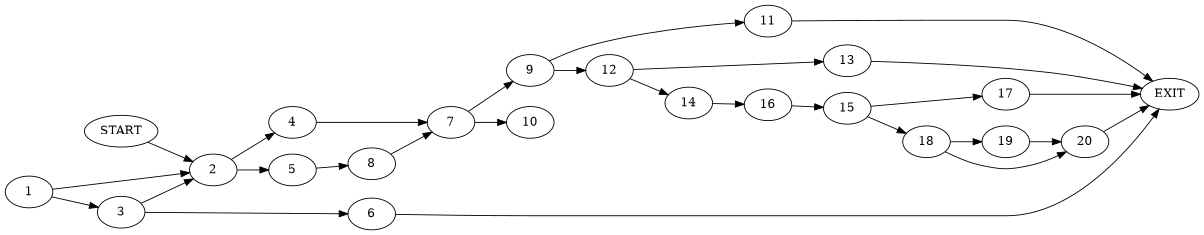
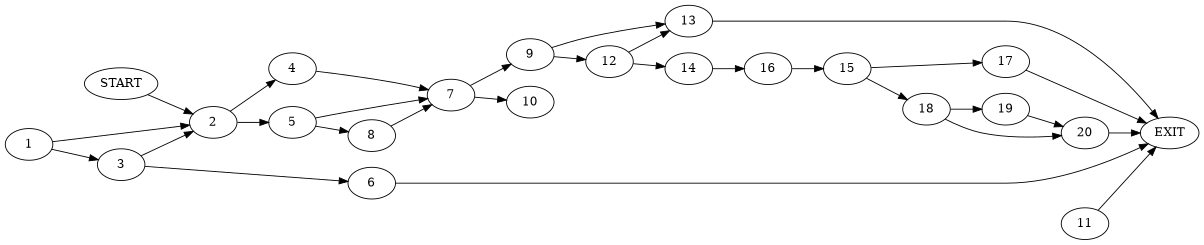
edge "9" -> "11": now "9" -> "13"
edge "5" -> "7": added
